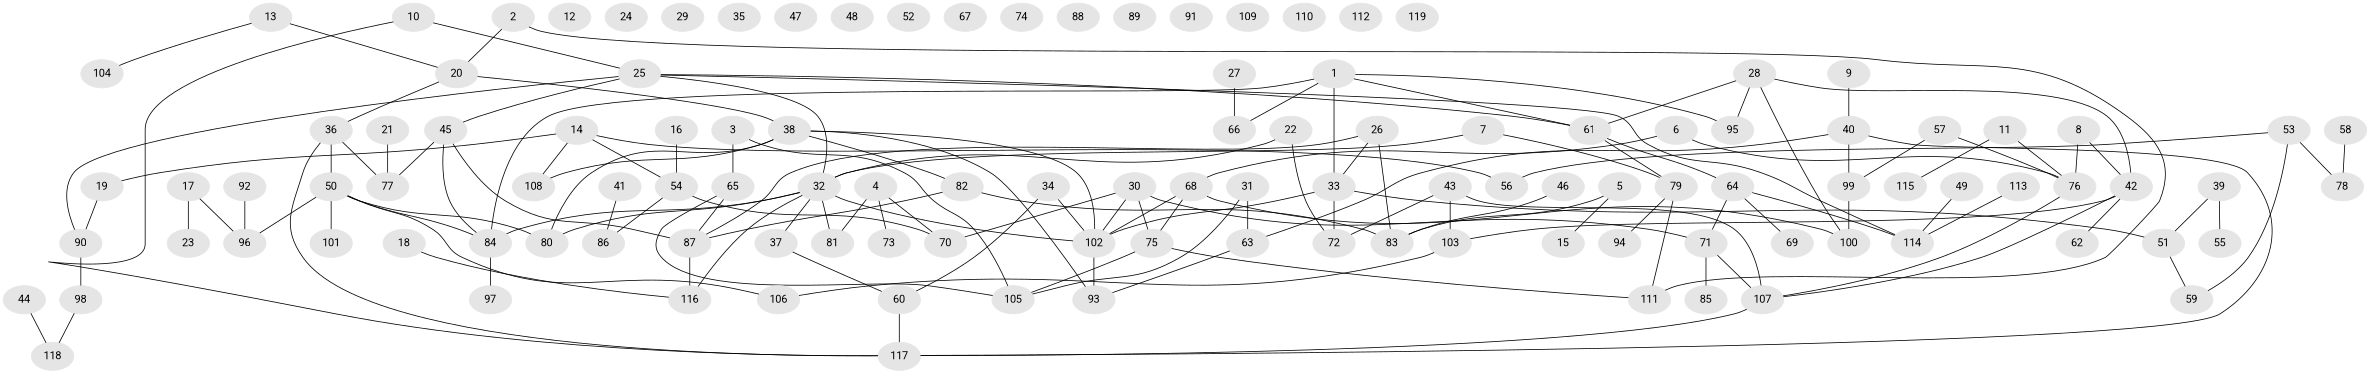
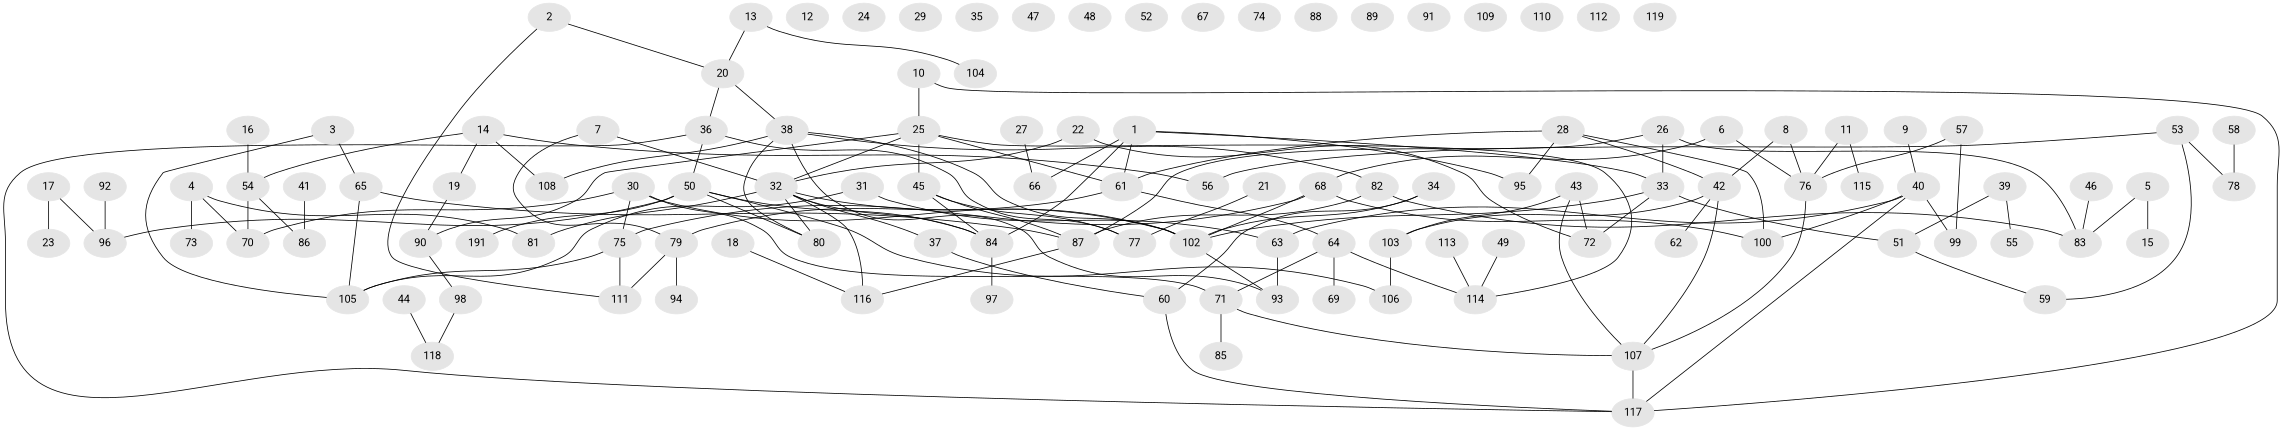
edge "99" -- "100": now "40" -- "100"
node "101": label "101" -> "191"
